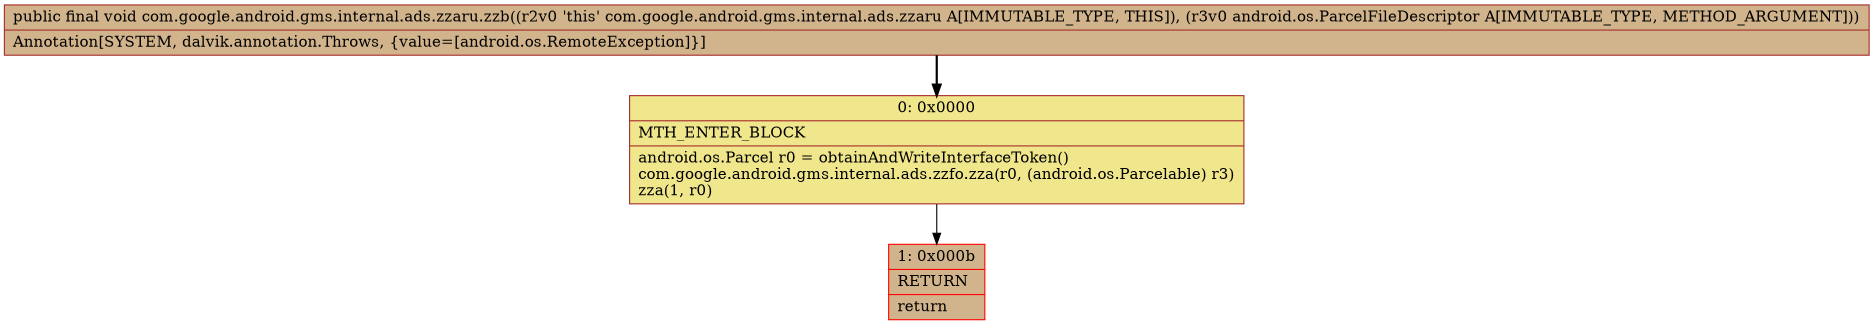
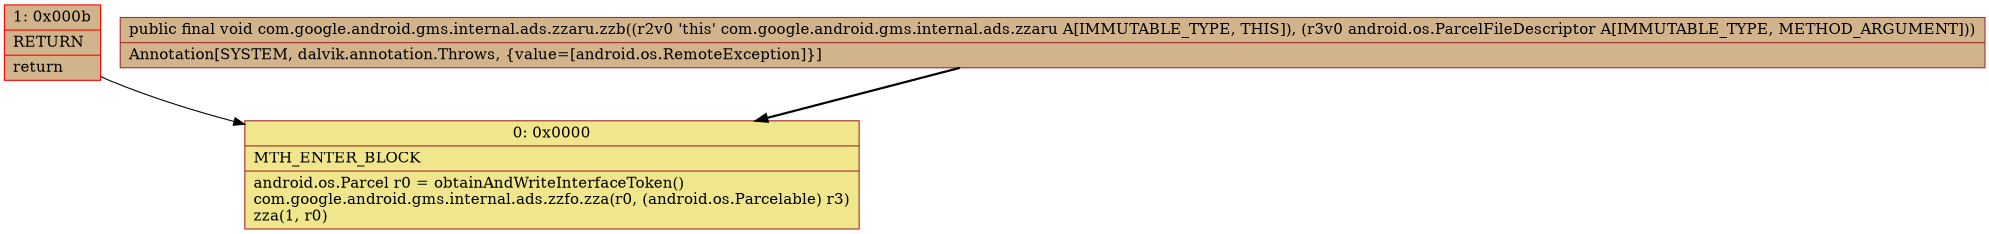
edge "0: 0x0000" -> "1: 0x000b": reversed
